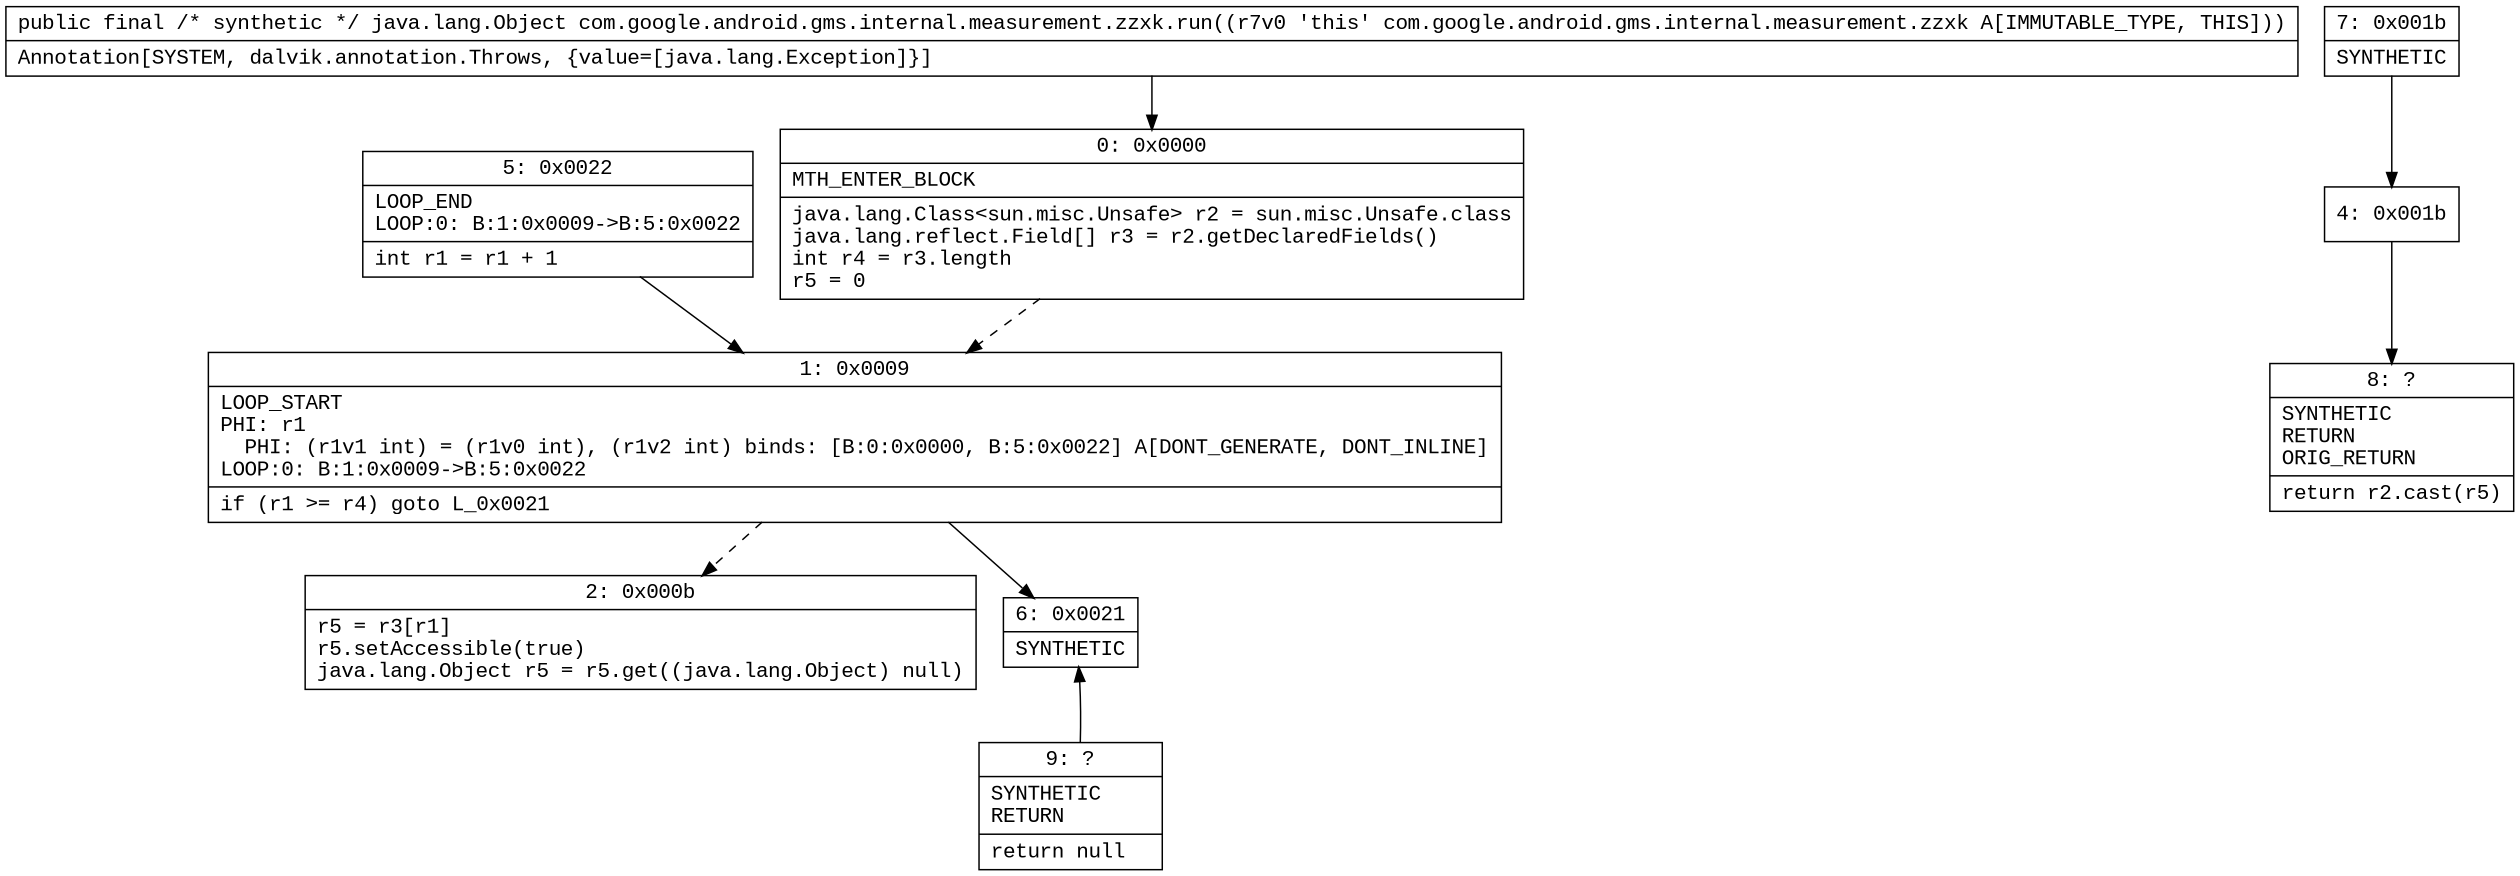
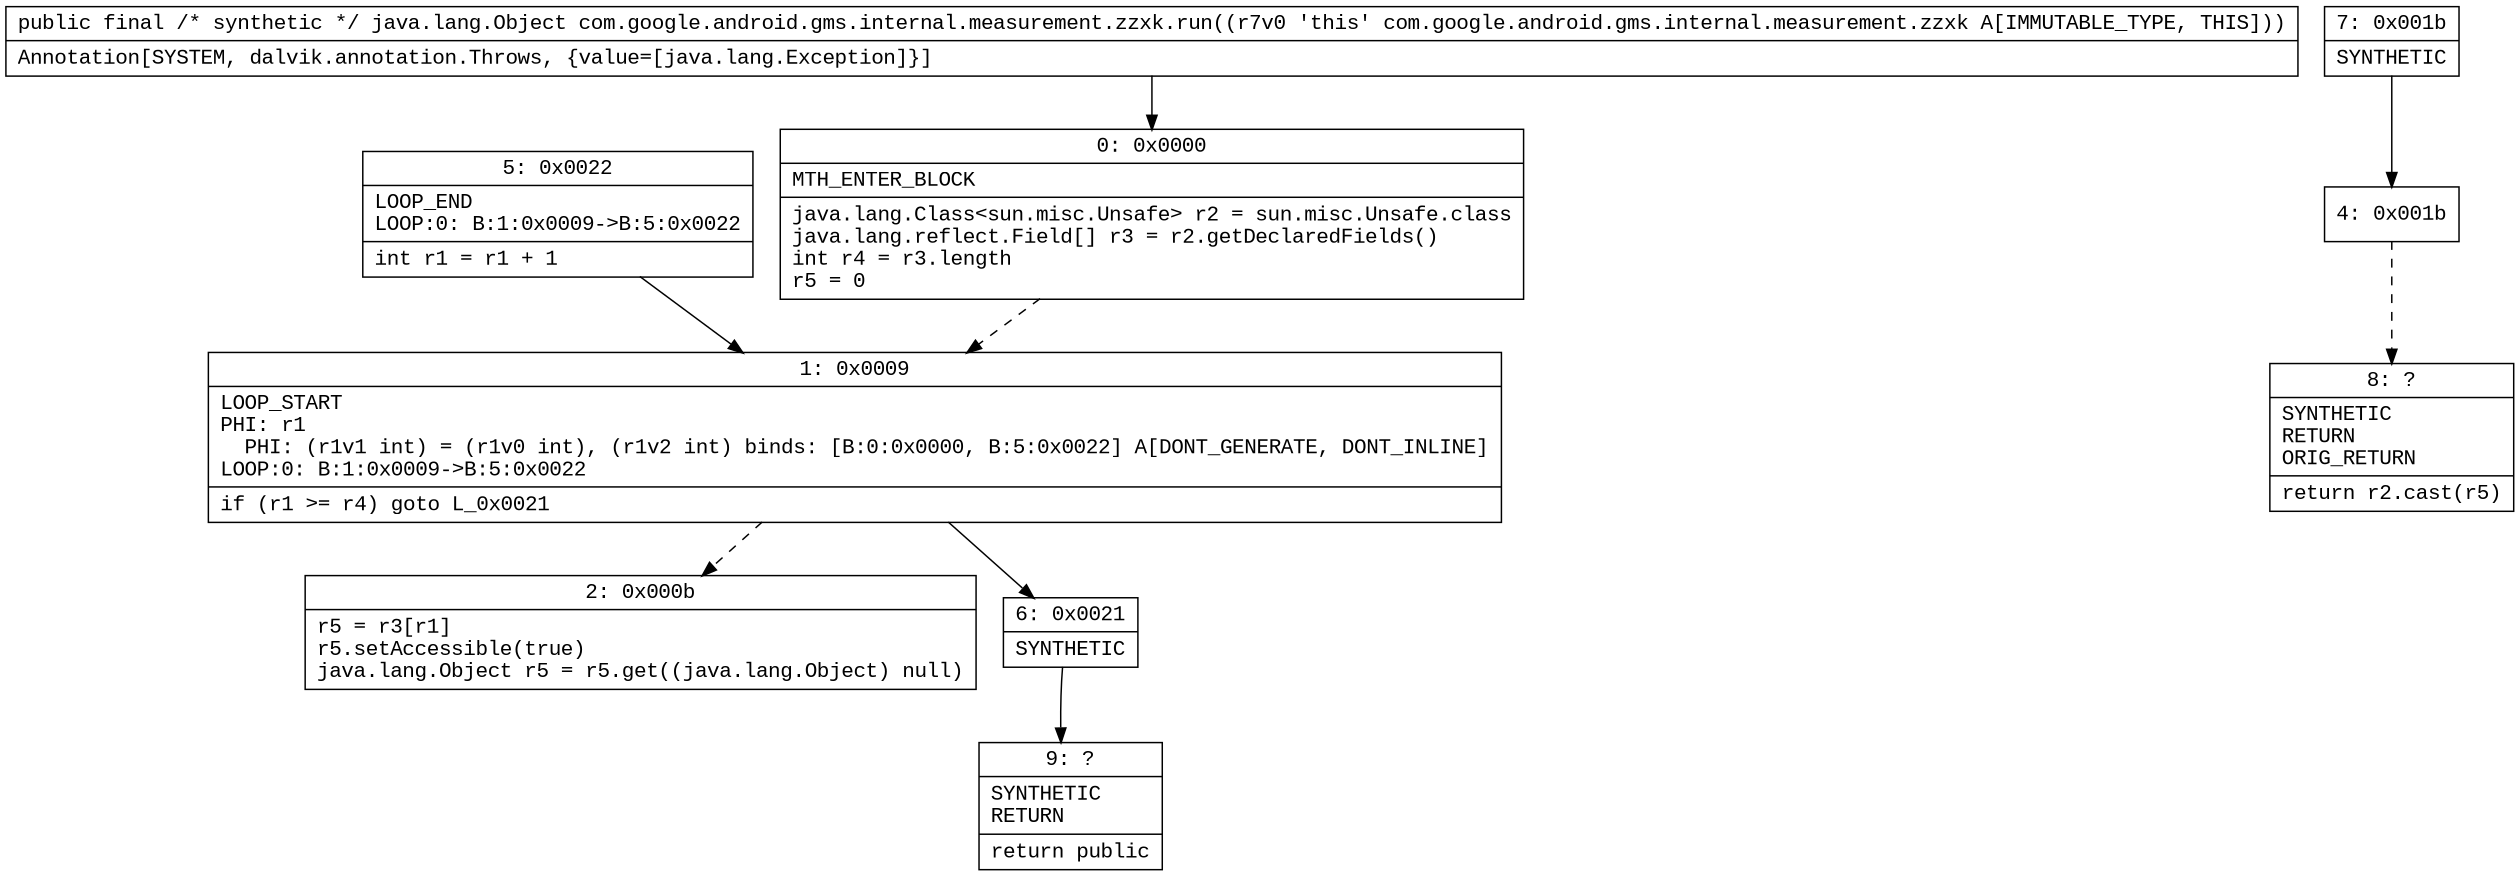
edge "4: 0x001b" -> "8: ?": style solid -> dashed
edge "9: ?" -> "6: 0x0021": reversed
node "9: ?": text "return null" -> "return public"
